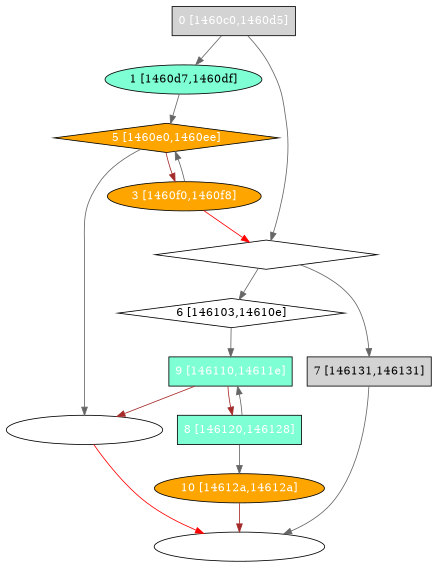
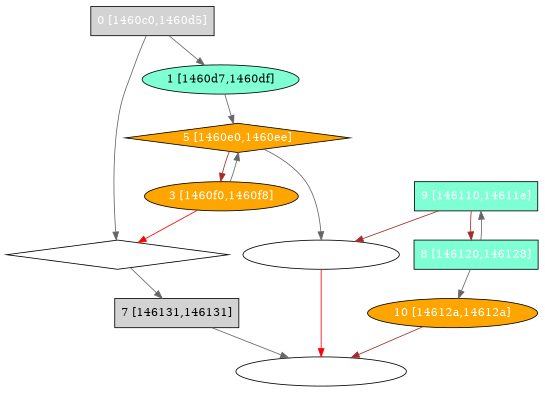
node "6 [146103,14610e]": removed
